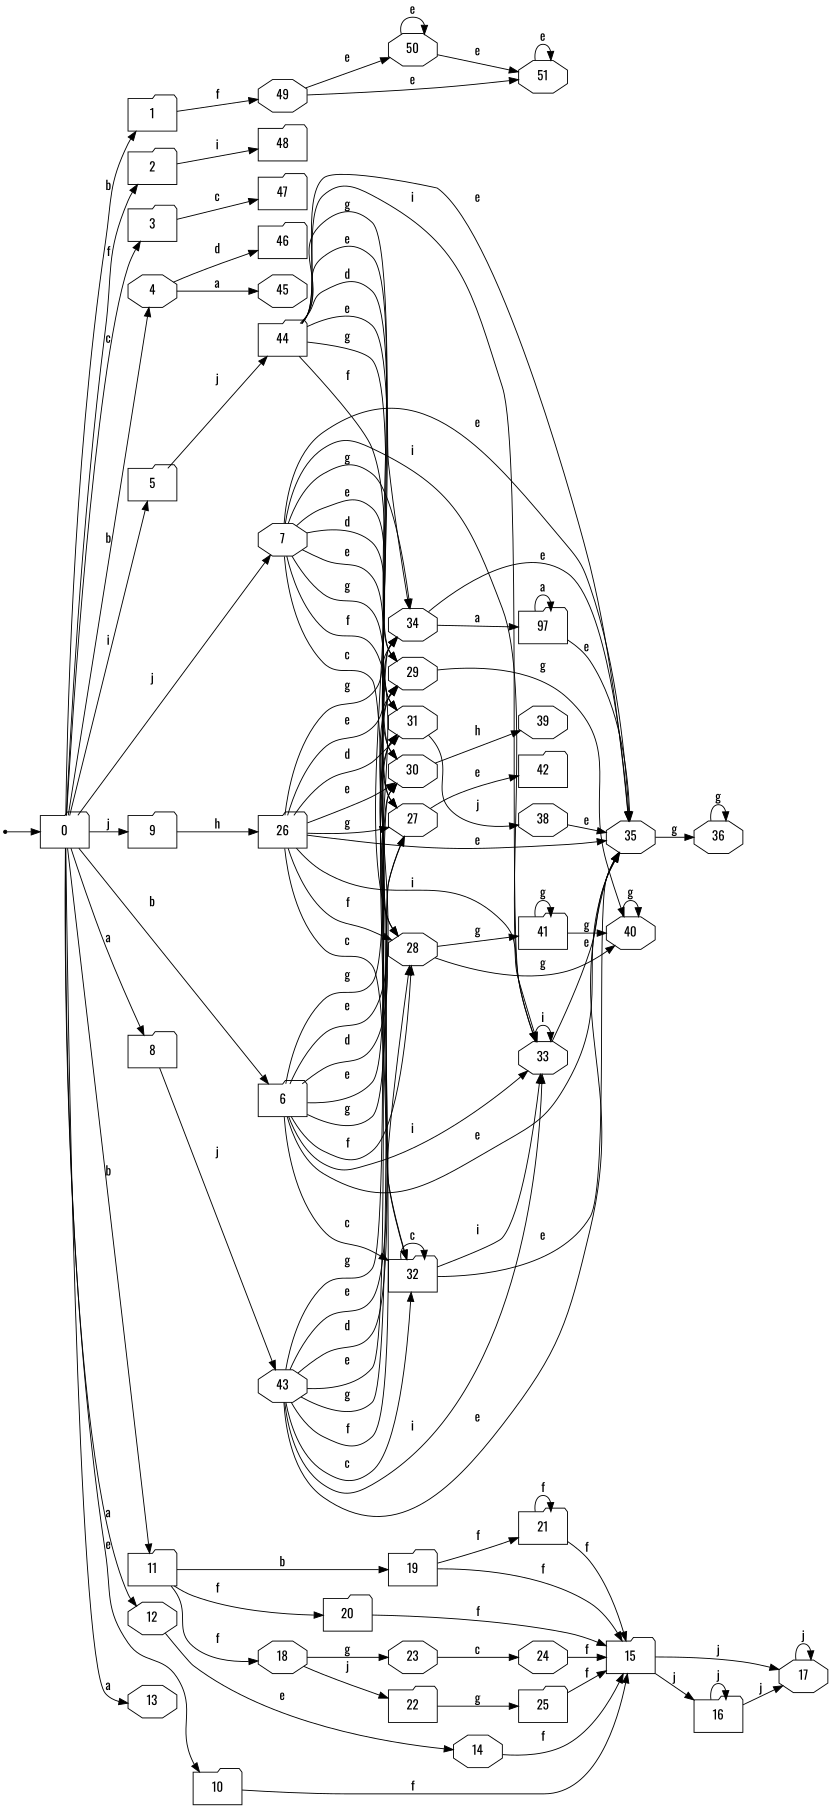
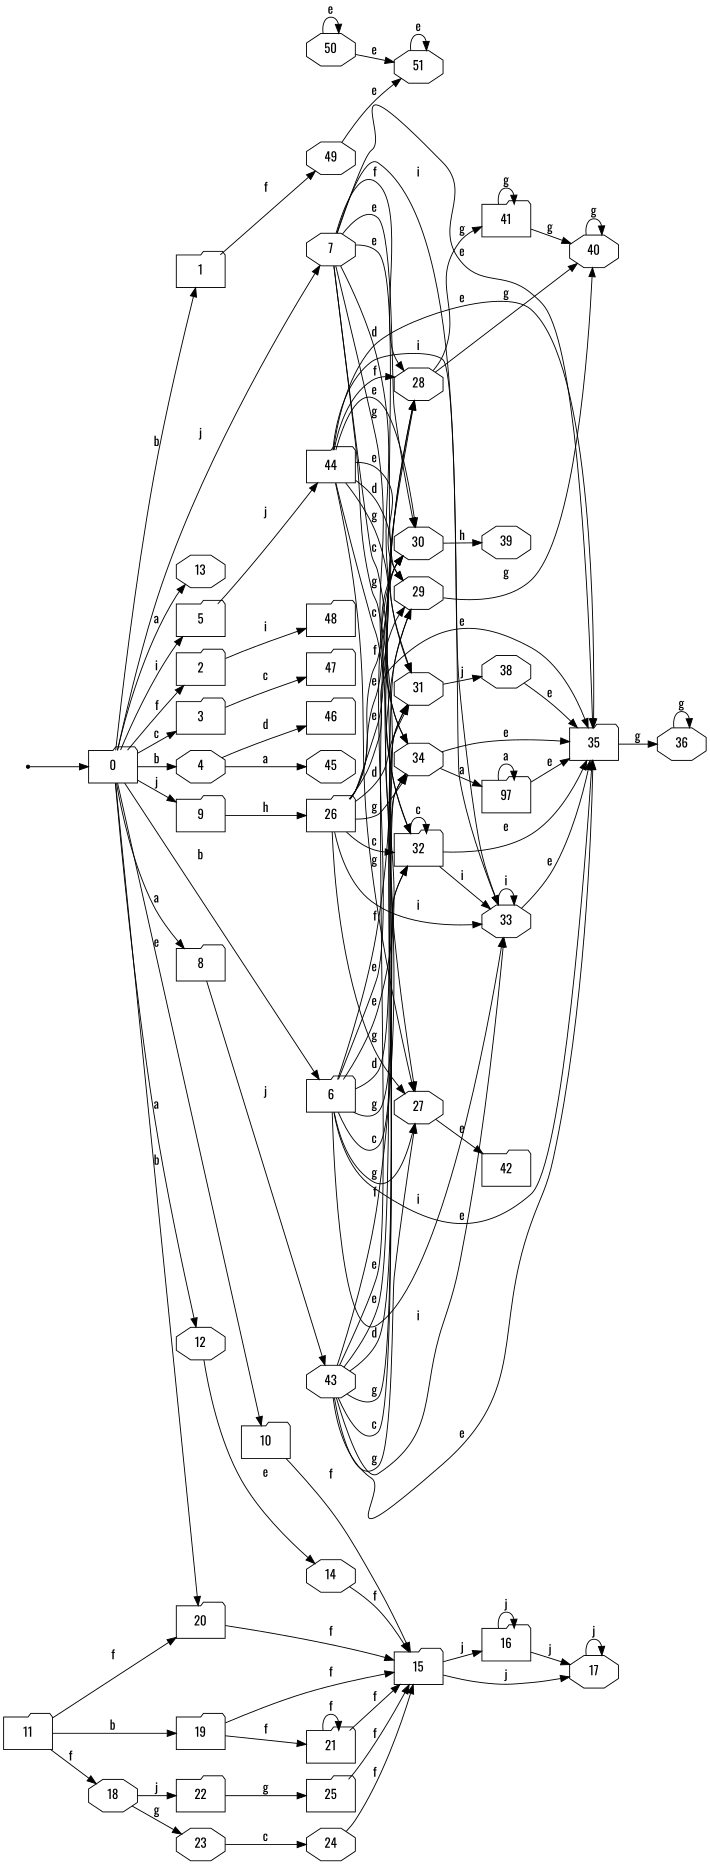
edge "49" -> "50": removed, label "e"
edge "44" -> "32": added, label "c"
node "35": shape octagon -> folder
edge "0" -> "11": now "0" -> "20"
